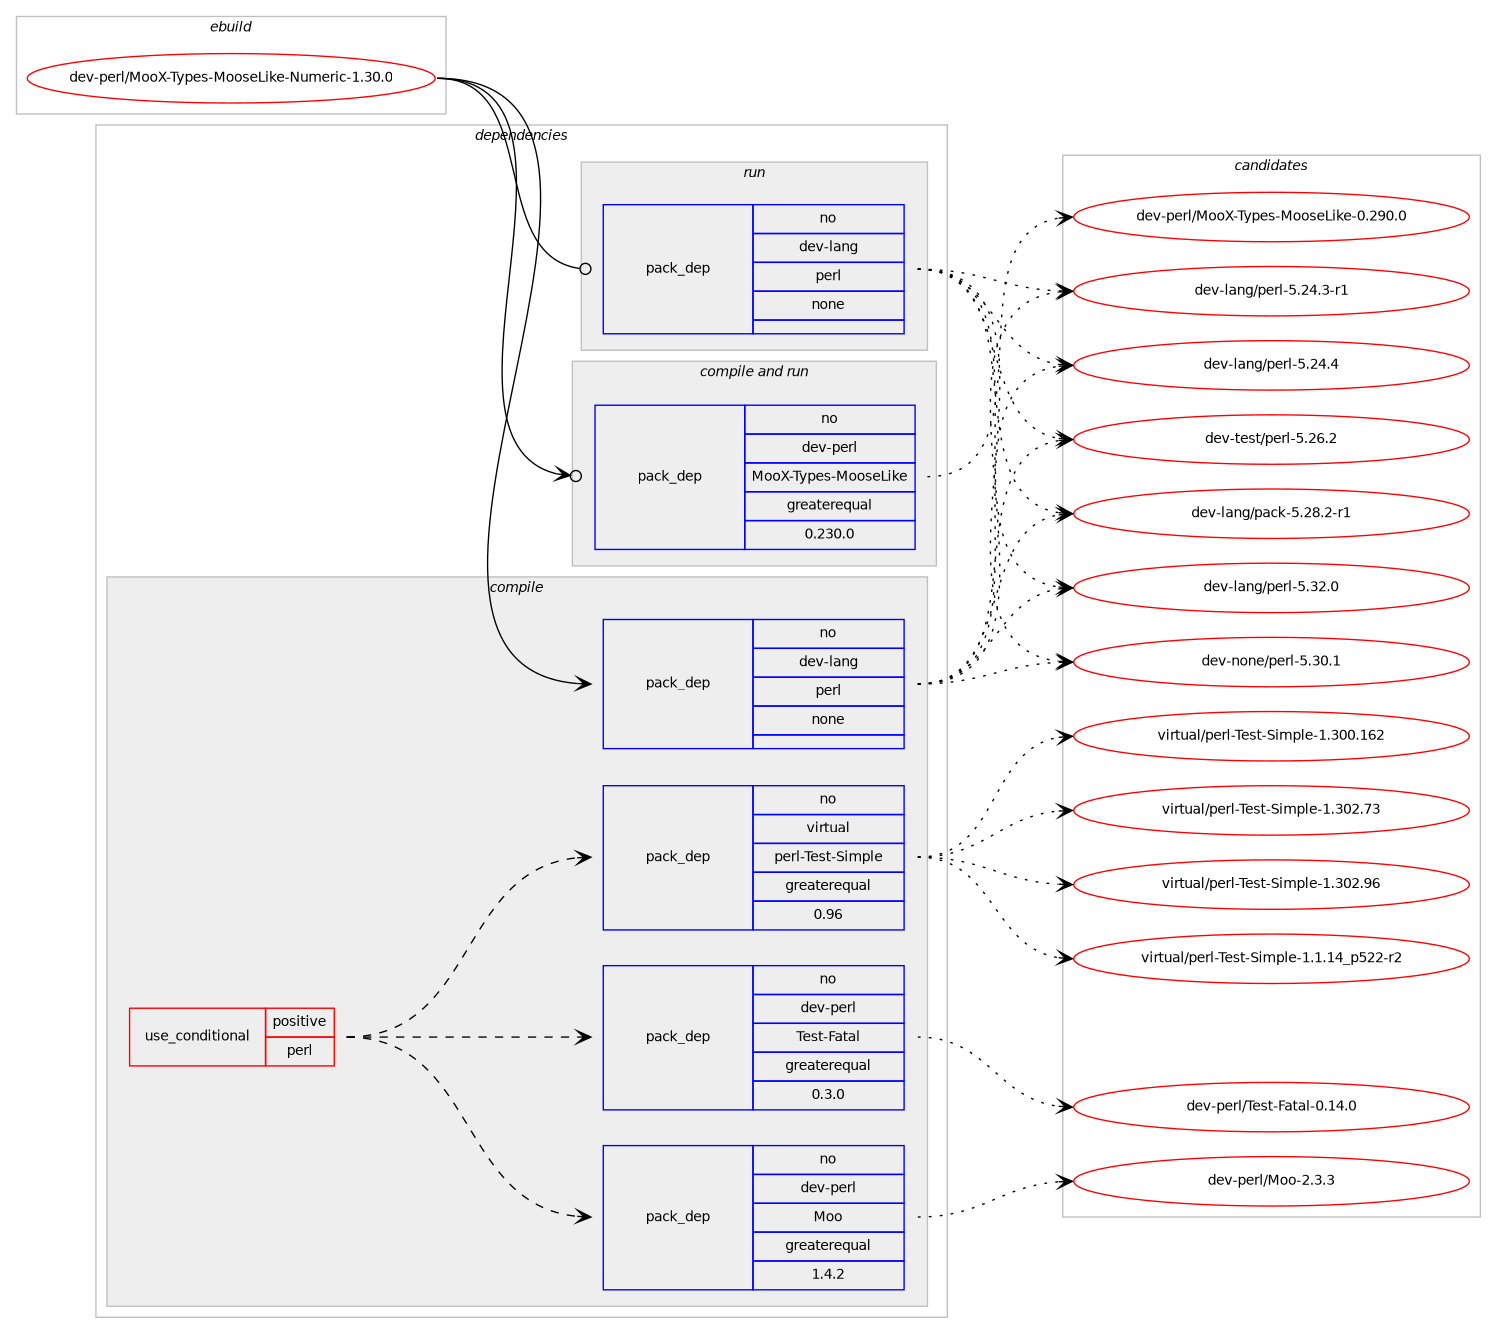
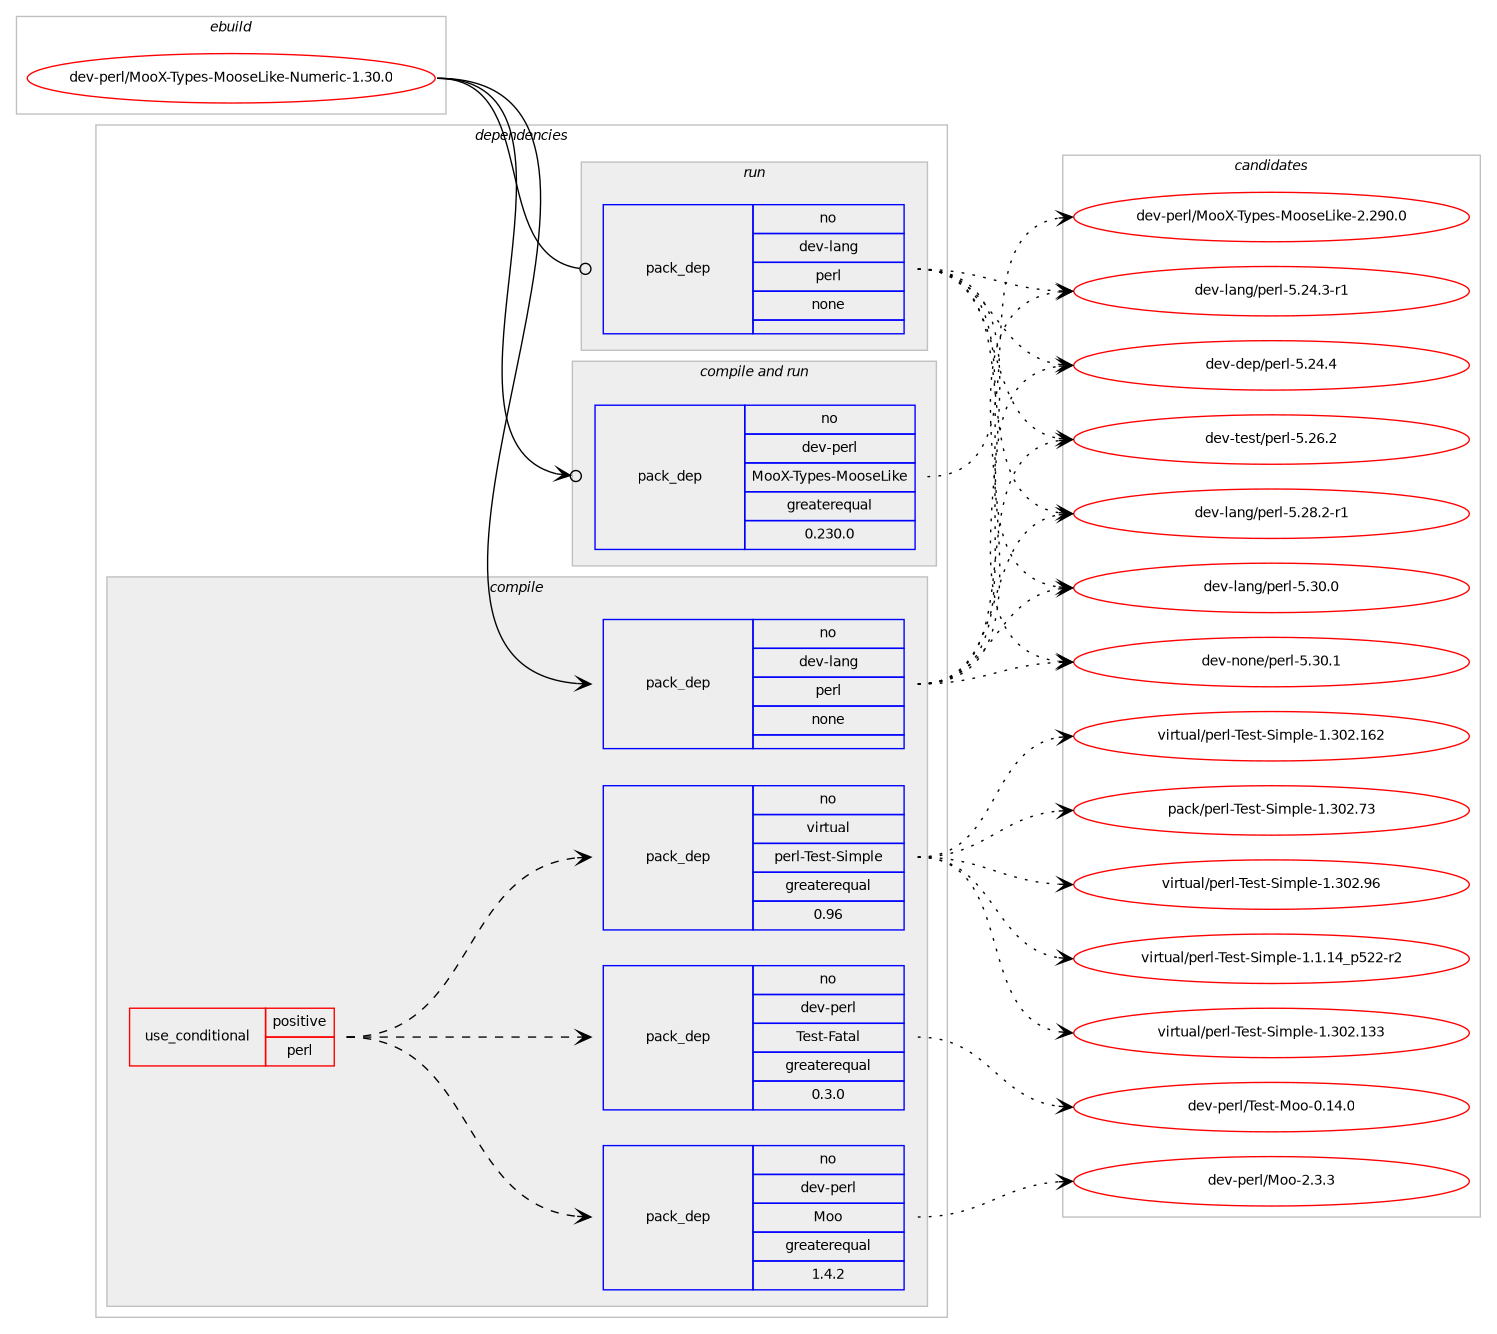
node "dev-perl/MooX-Types-MooseLike-0.290.0": label "dev-perl/MooX-Types-MooseLike-0.290.0" -> "dev-perl/MooX-Types-MooseLike-2.290.0"
node "dev-lang/perl-5.24.4": label "dev-lang/perl-5.24.4" -> "dev-dep/perl-5.24.4"
node "dev-lang/pack-5.28.2-r1": label "dev-lang/pack-5.28.2-r1" -> "dev-lang/perl-5.28.2-r1"
node "dev-lang/perl-5.32.0": label "dev-lang/perl-5.32.0" -> "dev-lang/perl-5.30.0"
node "virtual/perl-Test-Simple-1.300.162": label "virtual/perl-Test-Simple-1.300.162" -> "virtual/perl-Test-Simple-1.302.162"
node "virtual/perl-Test-Simple-1.302.73": label "virtual/perl-Test-Simple-1.302.73" -> "pack/perl-Test-Simple-1.302.73"
node "virtual/perl-Test-Simple-1.302.133": added
node "dev-perl/Test-Fatal-0.14.0": label "dev-perl/Test-Fatal-0.14.0" -> "dev-perl/Test-Moo-0.14.0"
